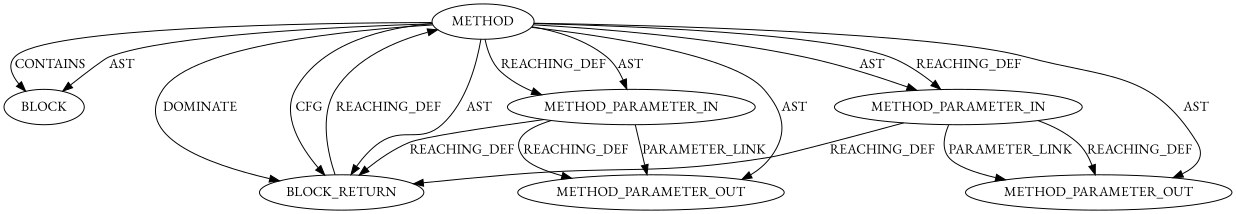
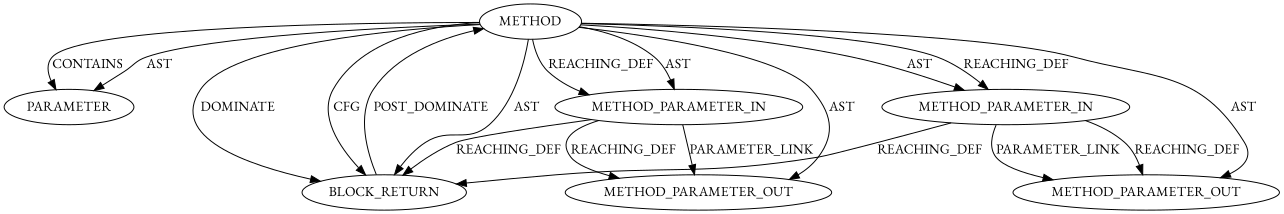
node "BLOCK": label "BLOCK" -> "PARAMETER"
edge "BLOCK_RETURN" -> "METHOD": label "REACHING_DEF" -> "POST_DOMINATE"
